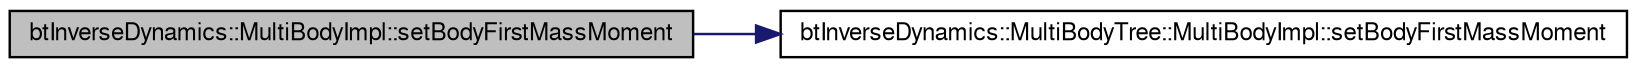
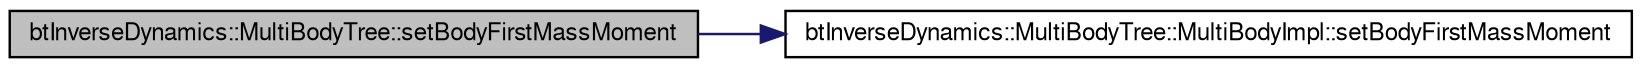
node "btInverseDynamics::MultiBodyImpl::setBodyFirstMassMoment": label "btInverseDynamics::MultiBodyImpl::setBodyFirstMassMoment" -> "btInverseDynamics::MultiBodyTree::setBodyFirstMassMoment"
